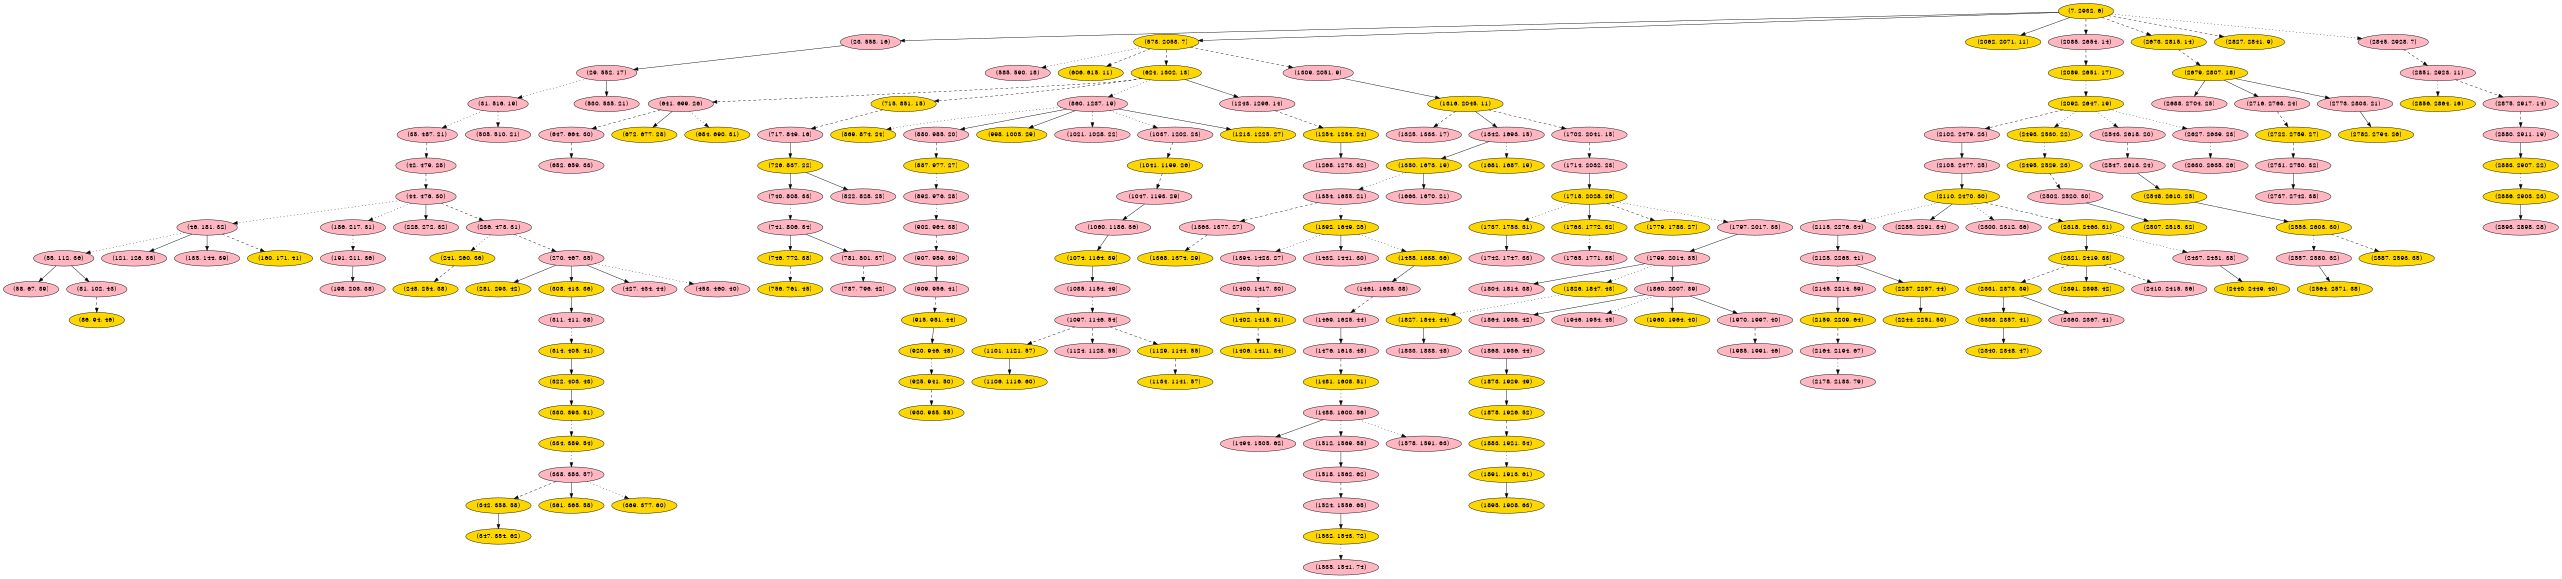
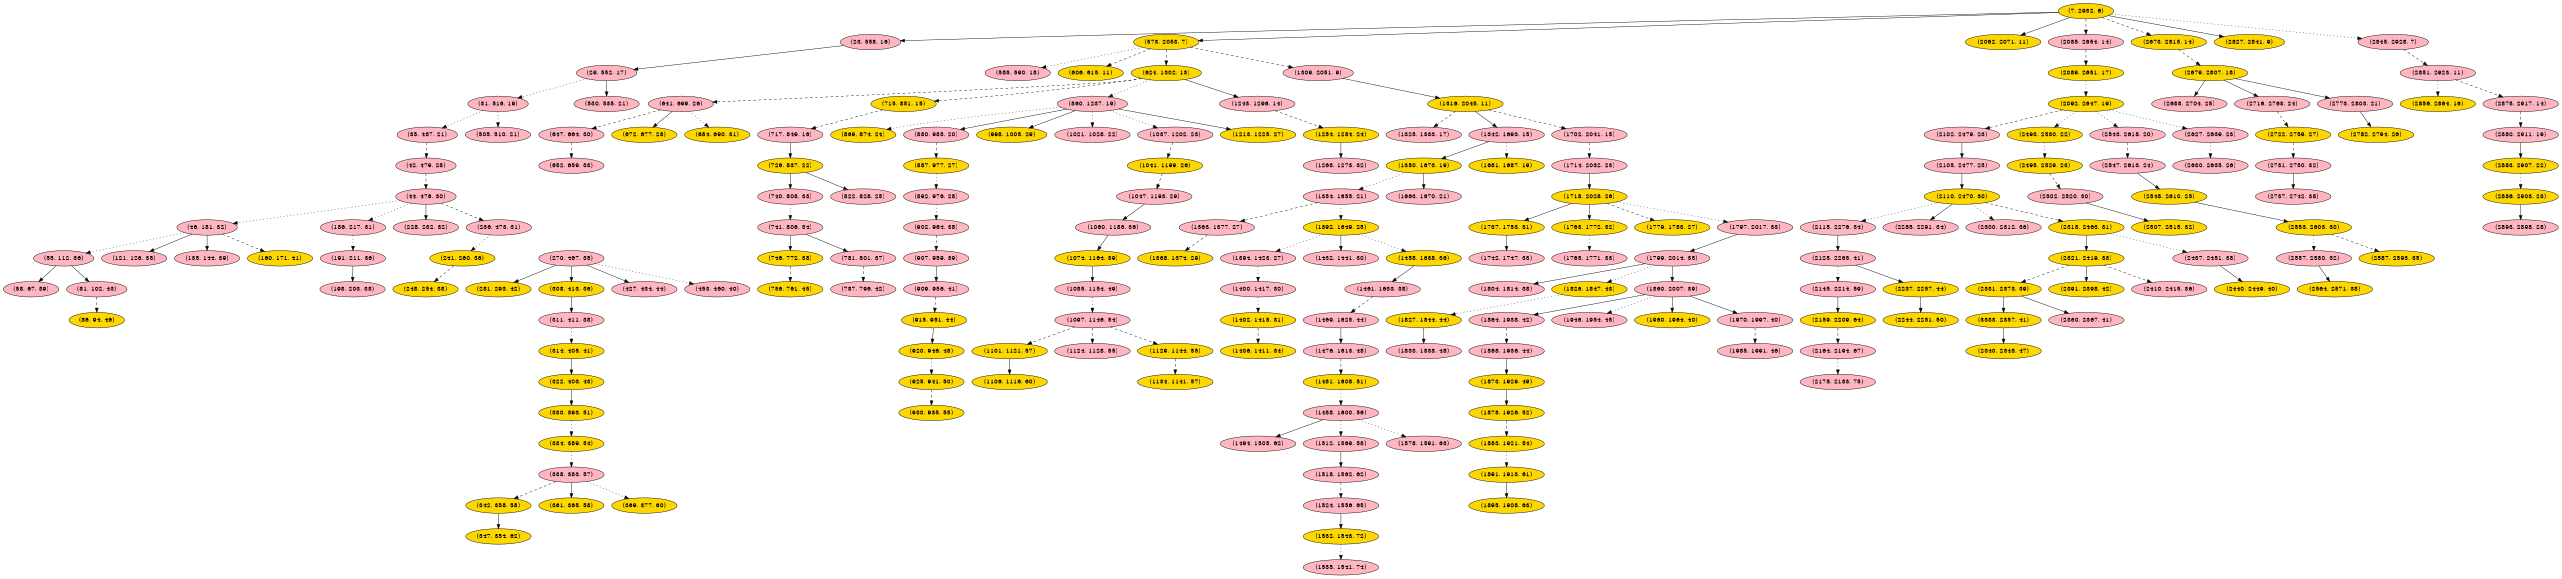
edge "(7, 2932, 6)" -> "(2827, 2841, 9)": style dashed -> solid
edge "(1718, 2028, 26)" -> "(1737, 1753, 31)": style dotted -> solid
node "(228, 272, 32)": label "(228, 272, 32)" -> "(228, 232, 32)"
edge "(236, 473, 31)" -> "(270, 467, 35)": removed
edge "(1864, 1938, 42)" -> "(1868, 1936, 44)": added
node "(2178, 2183, 79)": label "(2178, 2183, 79)" -> "(2178, 2183, 75)"
